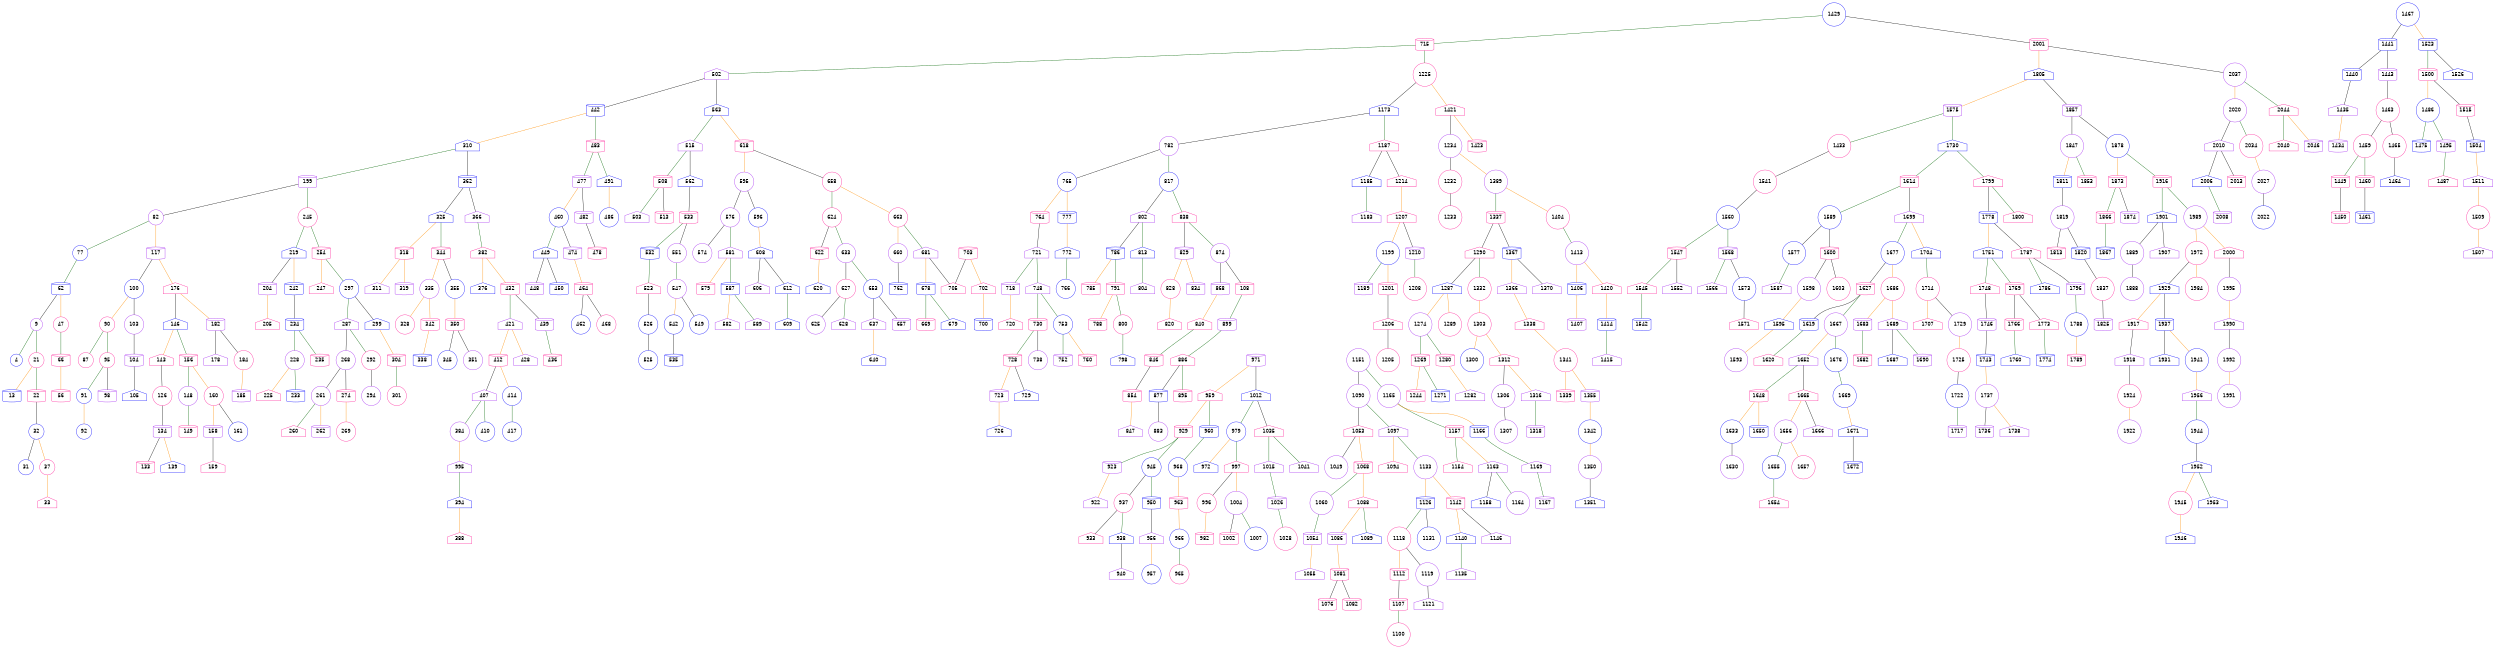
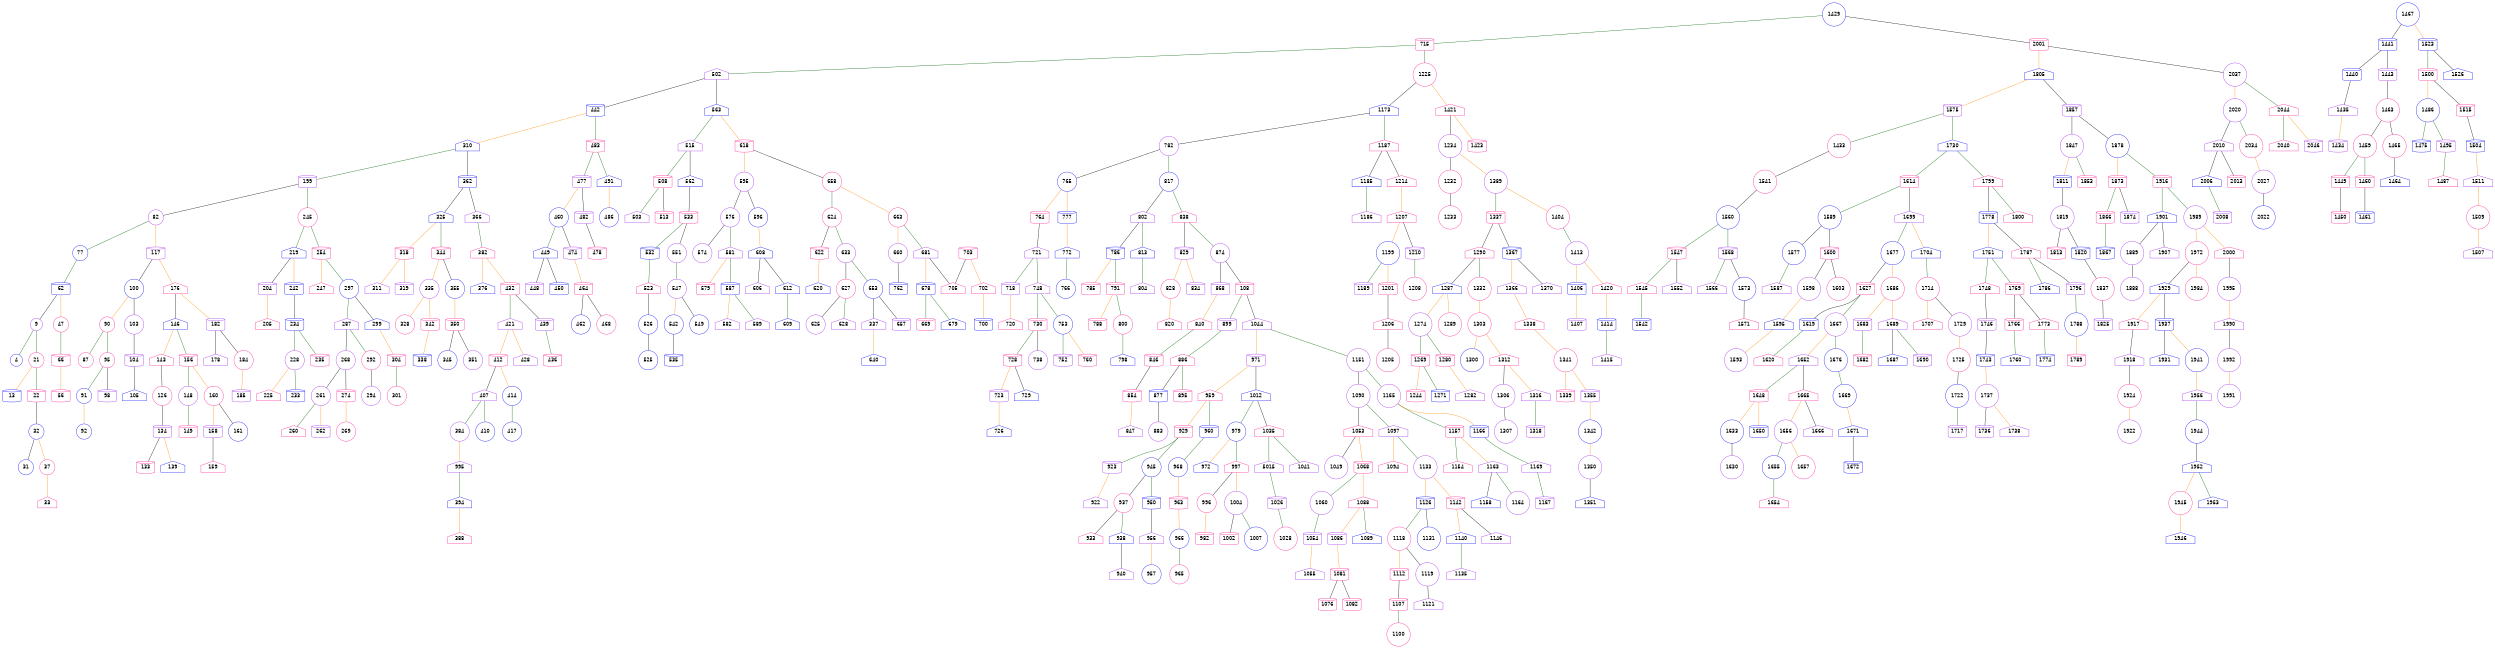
node "1183": label "1183" -> "1186"
node "637": label "637" -> "337"
node "1044": added
node "1015": label "1015" -> "5015"
